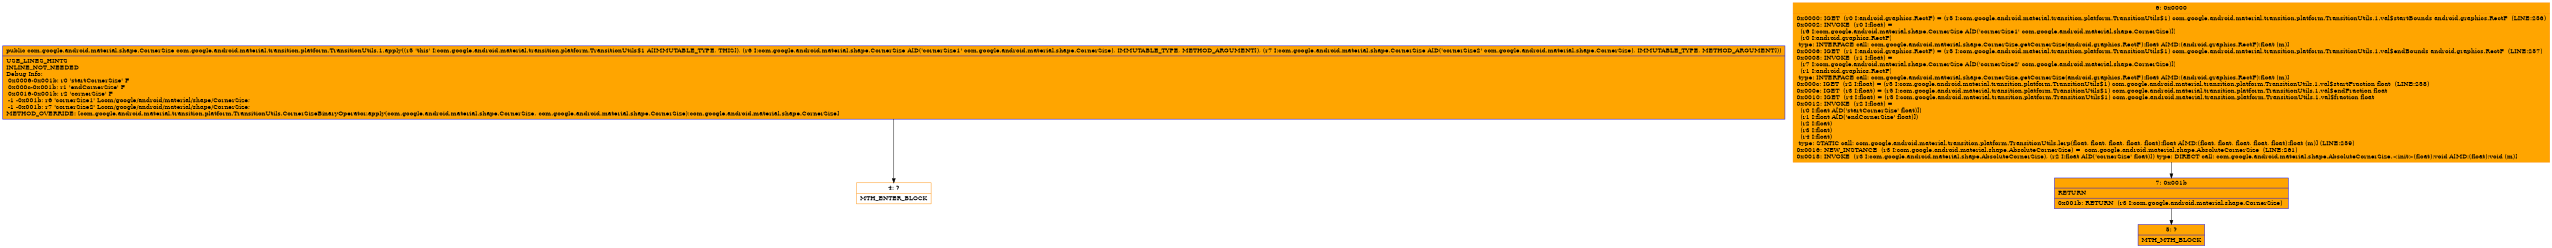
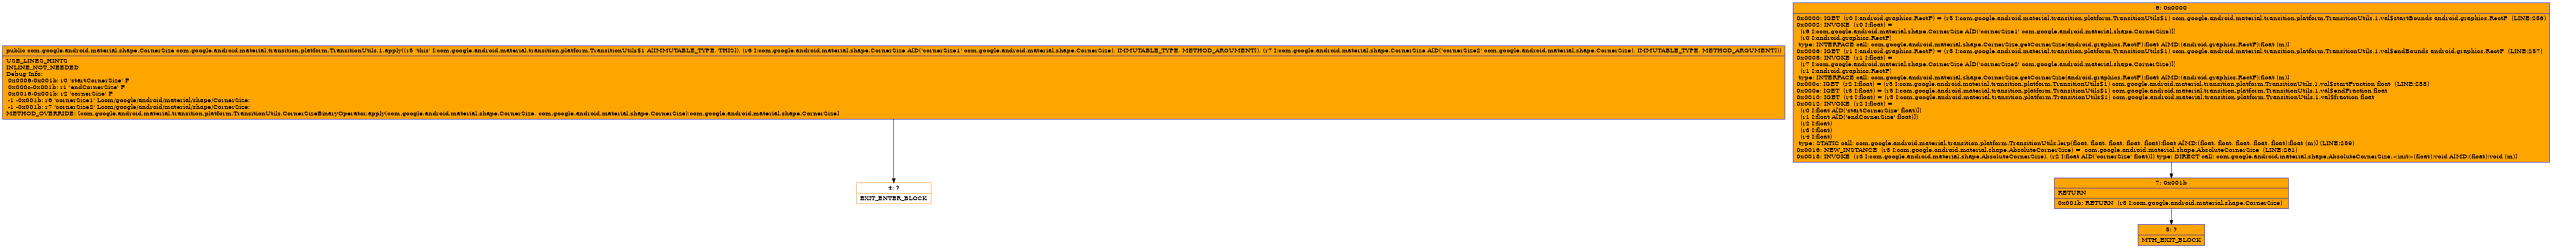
node "6: 0x0000": color darkorange -> blue
node "4: ?": text "MTH_ENTER_BLOCK" -> "EXIT_ENTER_BLOCK"
node "5: ?": text "MTH_MTH_BLOCK" -> "MTH_EXIT_BLOCK"
